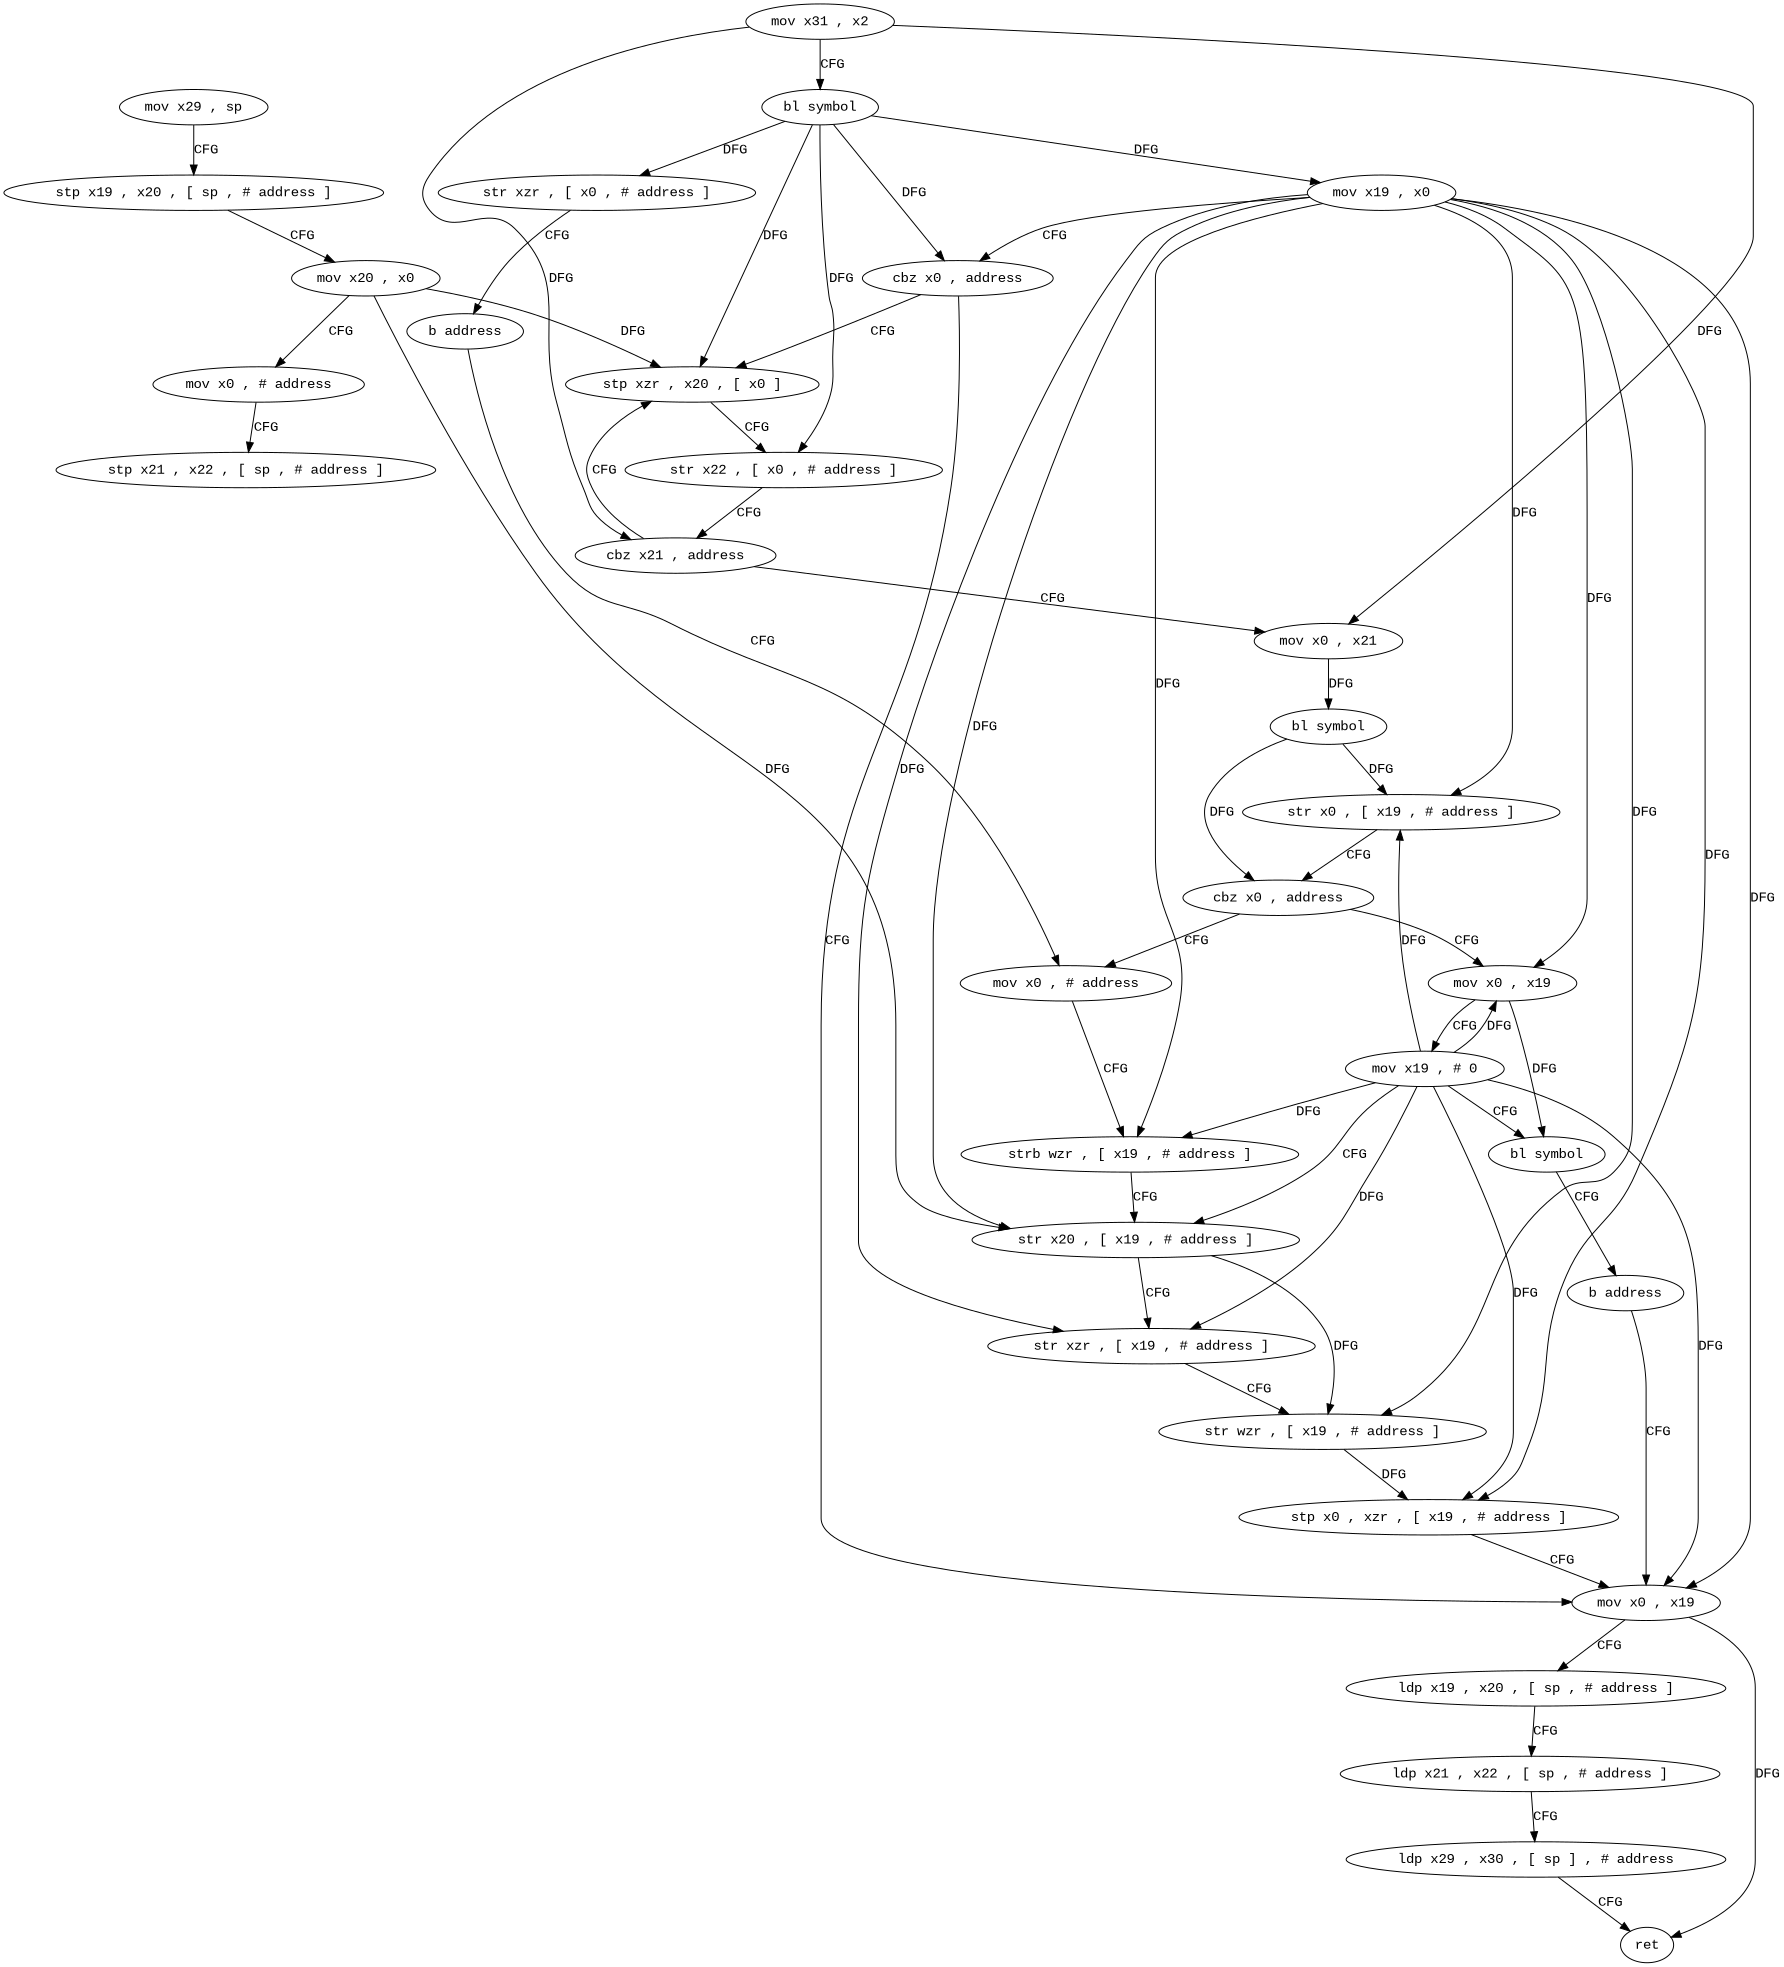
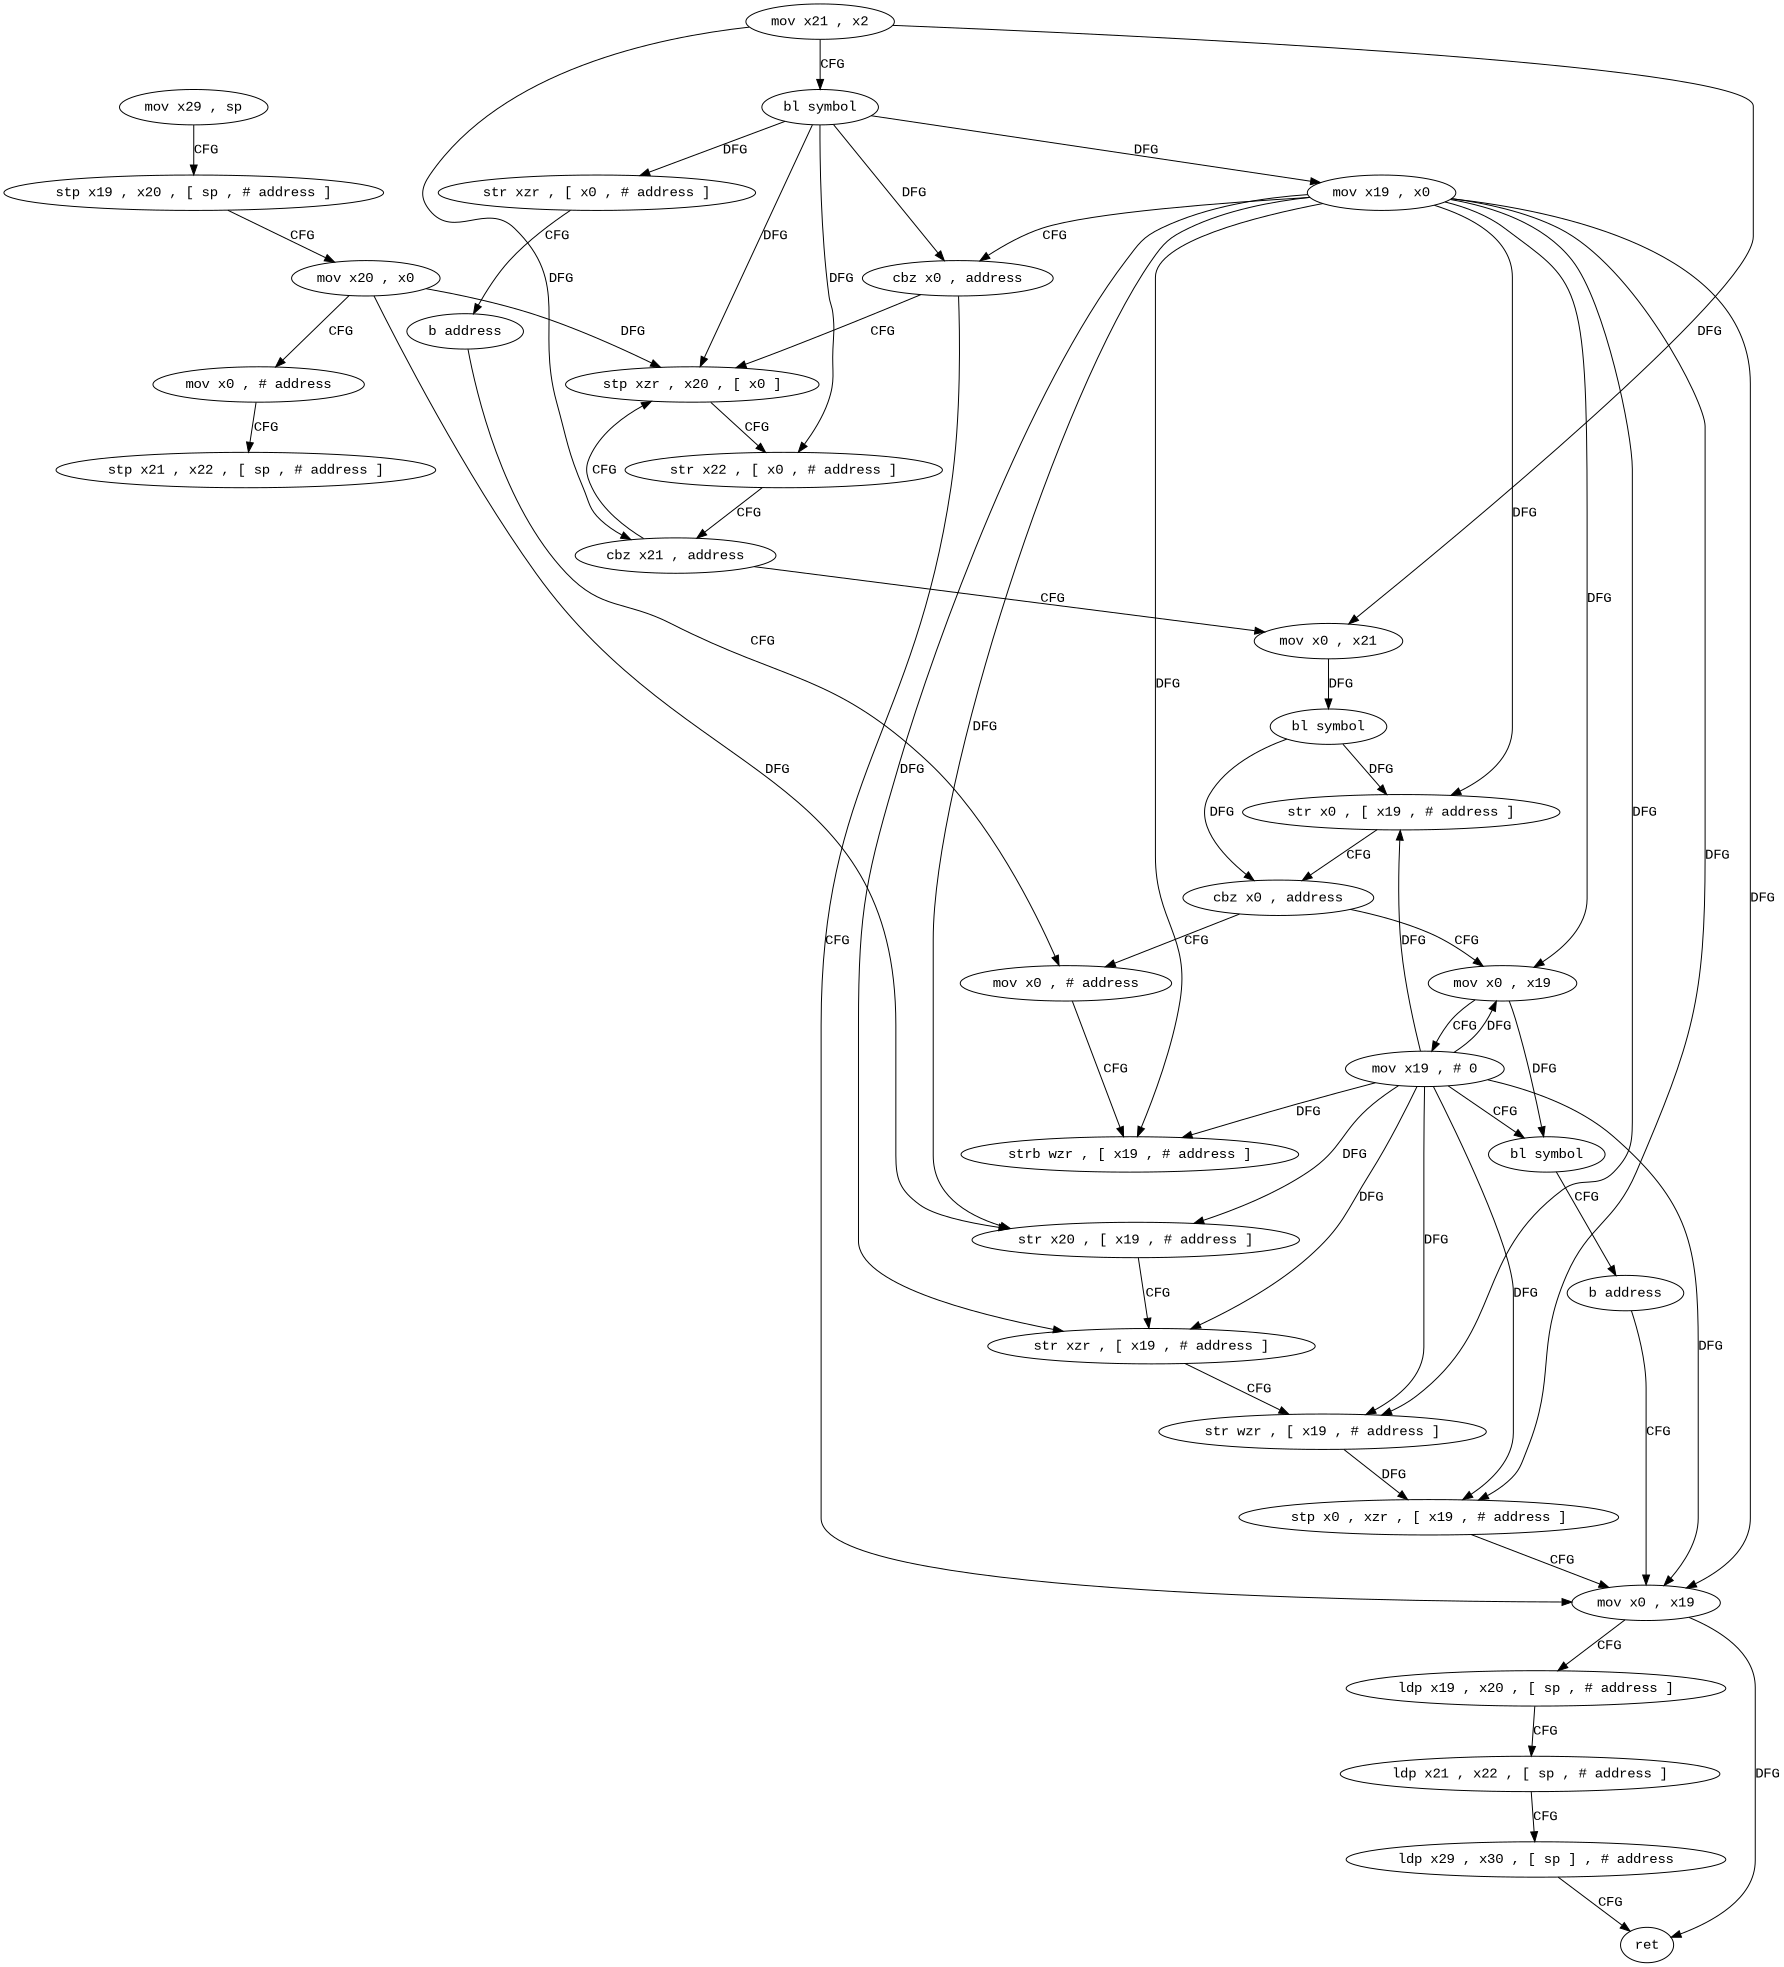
node "mov x31 , x2": label "mov x31 , x2" -> "mov x21 , x2"
edge "mov x19 , # 0" -> "str x20 , [ x19 , # address ]": label "CFG" -> "DFG"
edge "strb wzr , [ x19 , # address ]" -> "str x20 , [ x19 , # address ]": removed, label "CFG"
edge "str x20 , [ x19 , # address ]" -> "str wzr , [ x19 , # address ]": now "mov x19 , # 0" -> "str wzr , [ x19 , # address ]"
